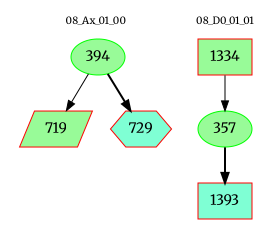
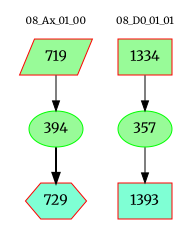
edge "394" -> "719": reversed
edge "357" -> "1393": style bold -> solid
